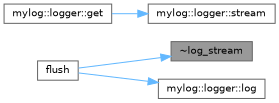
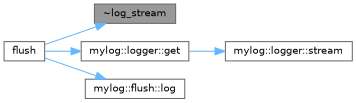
edge "flush" -> "mylog::logger::get": added
node "mylog::logger::log": label "mylog::logger::log" -> "mylog::flush::log"
